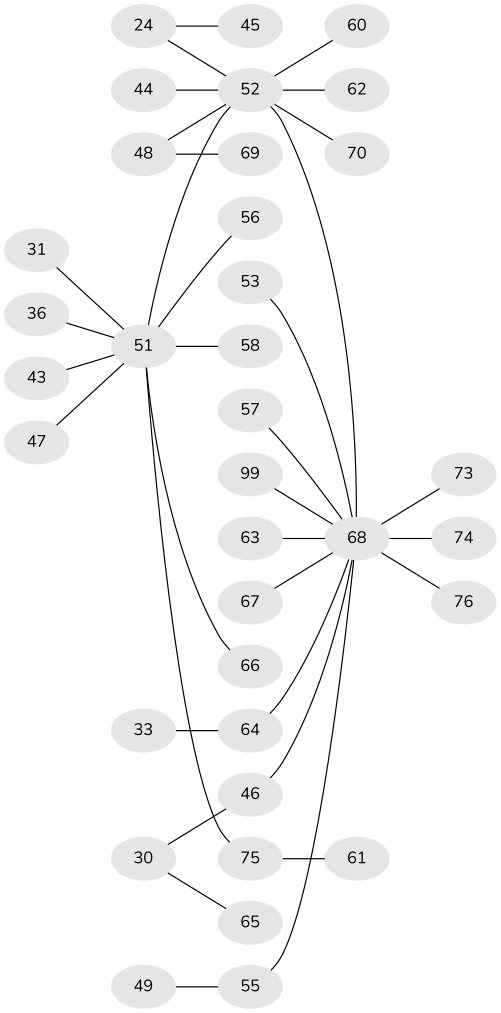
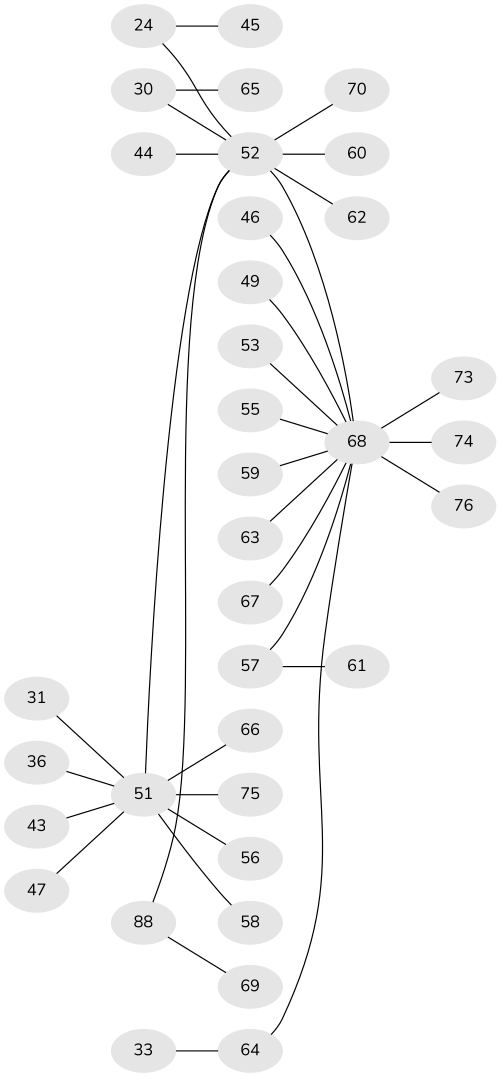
node "48": label "48" -> "88"
node "99": label "99" -> "59"
edge "46" -- "30": now "52" -- "30"
edge "75" -- "61": now "57" -- "61"
edge "49" -- "55": now "49" -- "68"
